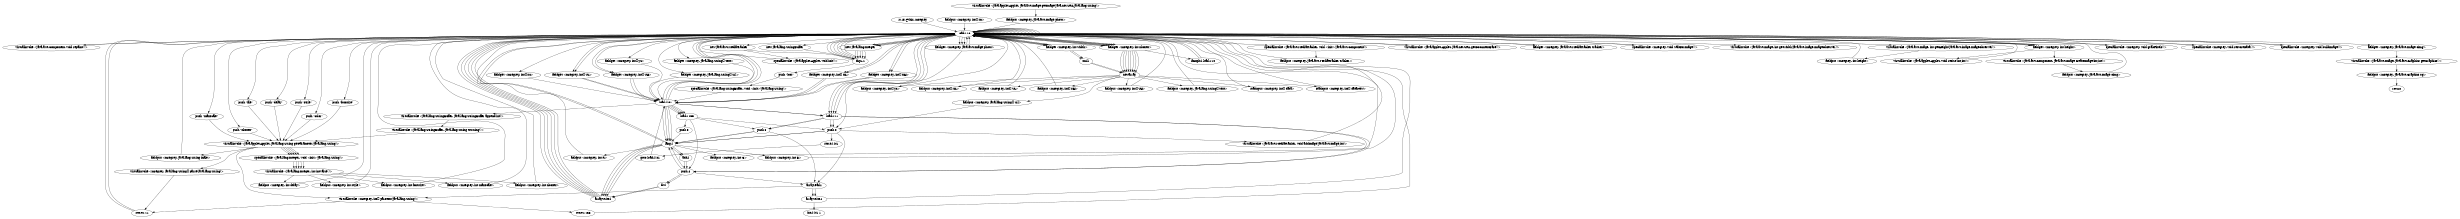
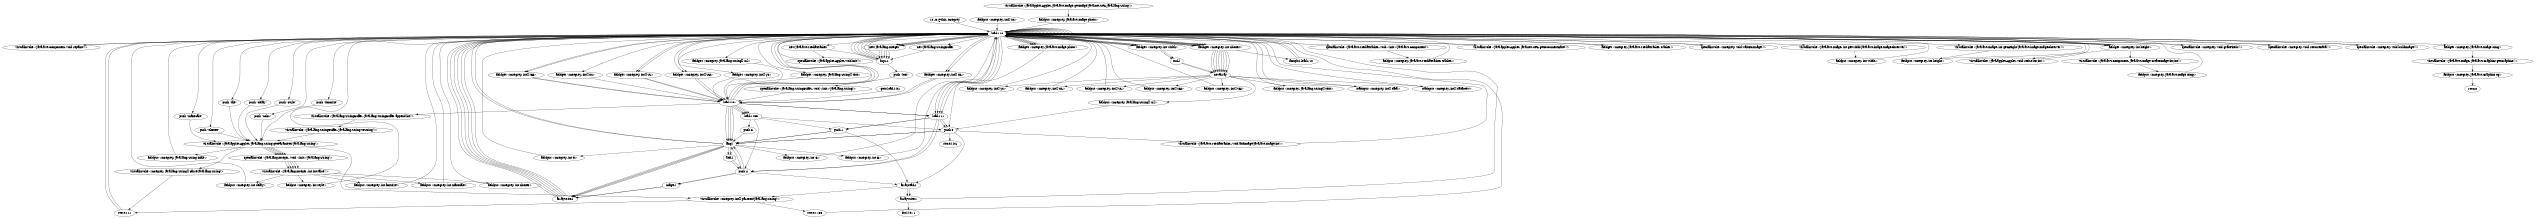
node "fieldput <msegrey: int width>": added
node "push 6": label "push 6" -> "push 1"
edge "store.i i41" -> "goto load.i i41": removed
node "div.i": label "div.i" -> "image.i"
